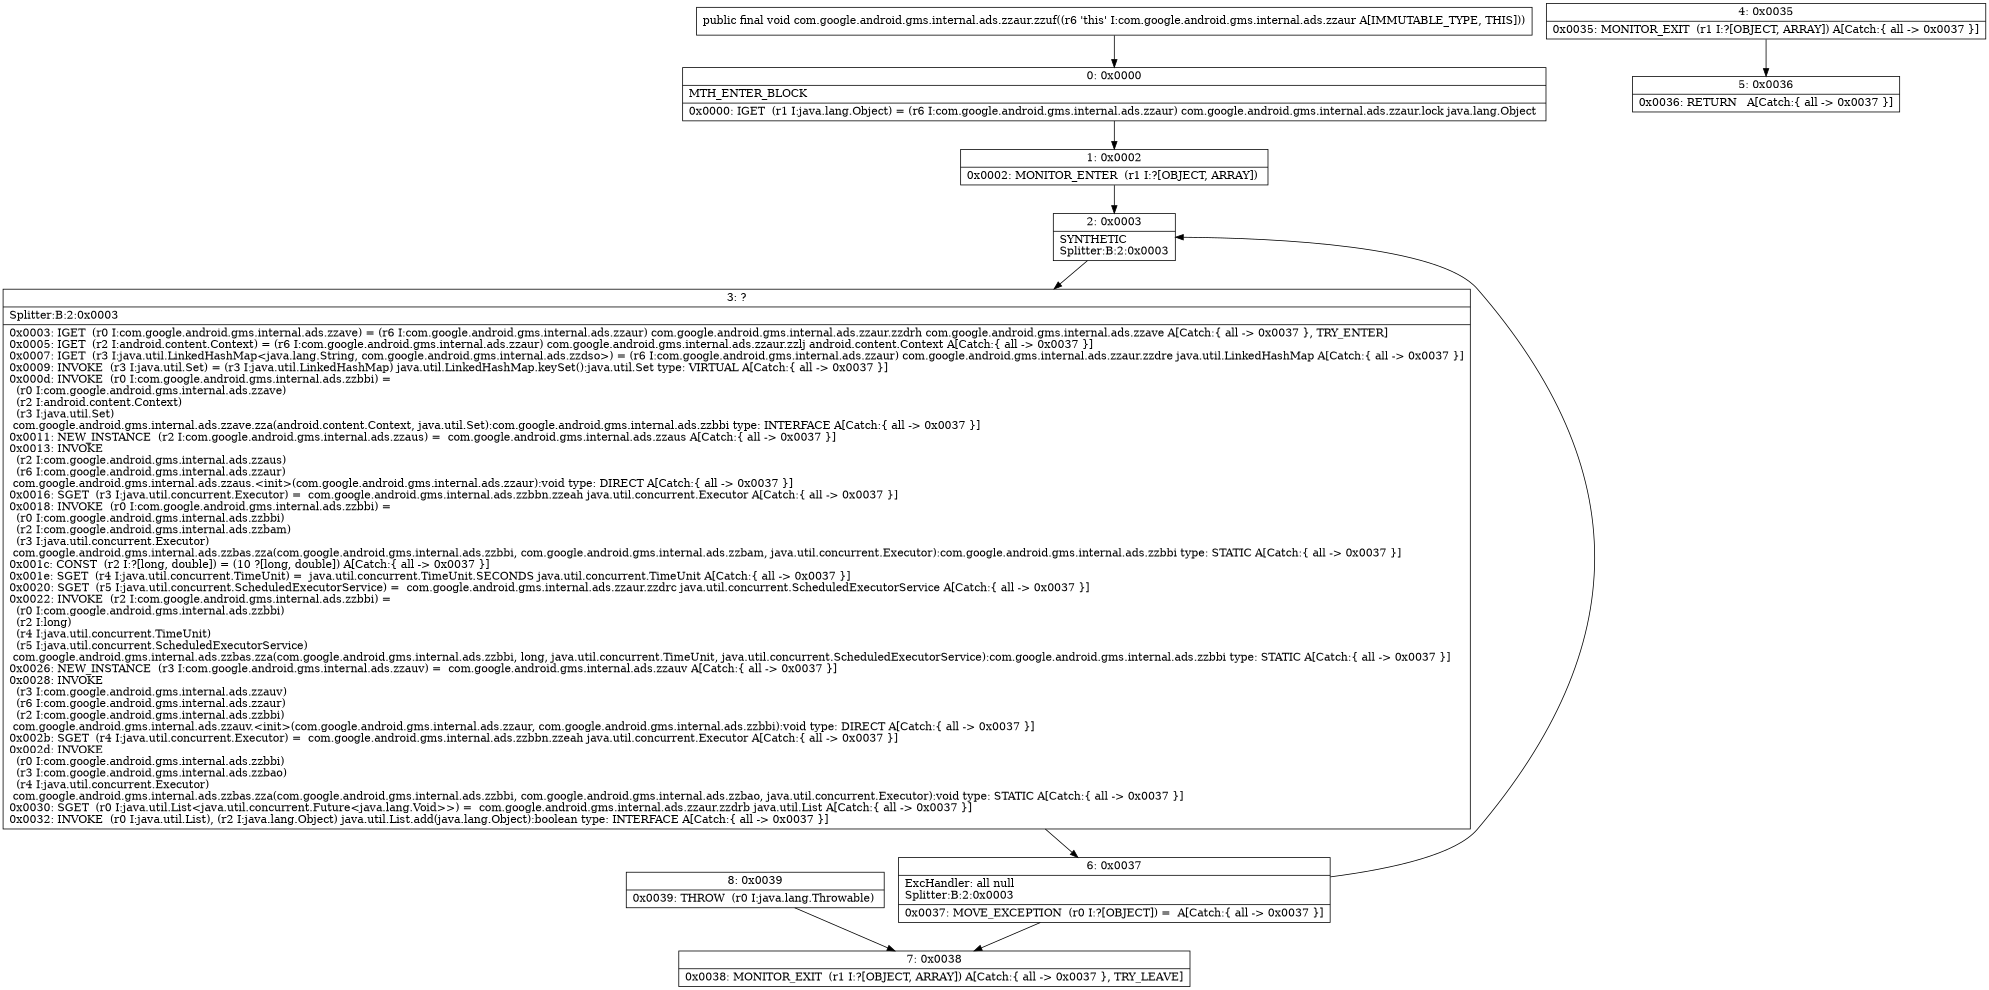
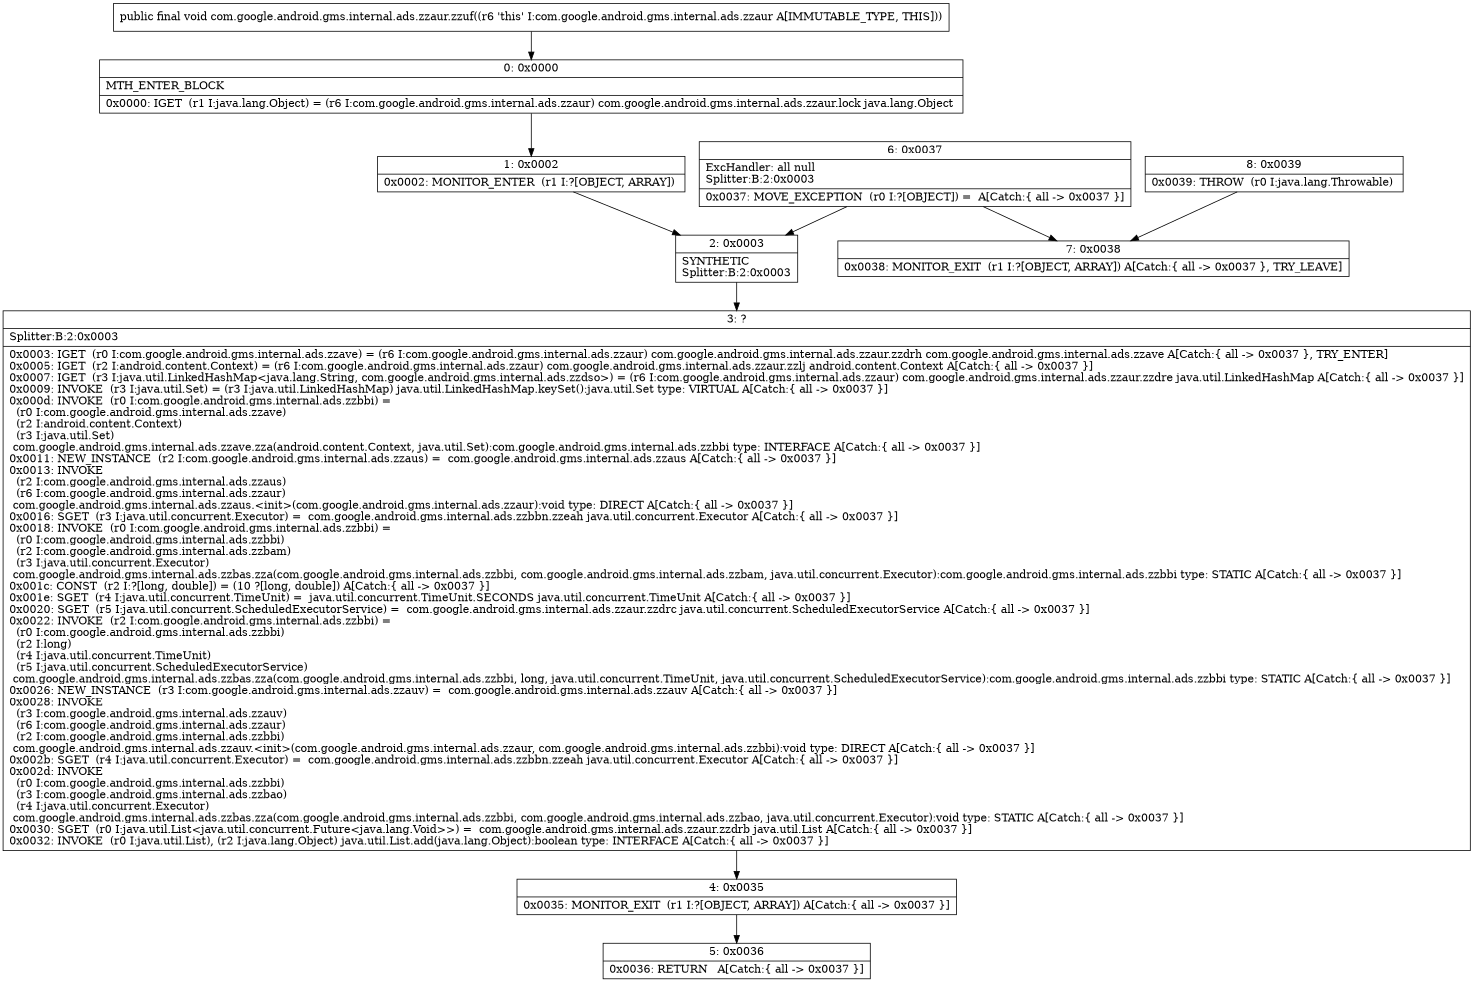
edge "3: ?" -> "6: 0x0037": now "3: ?" -> "4: 0x0035"
